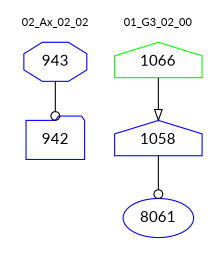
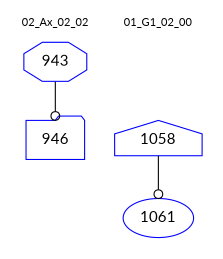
cluster "01_G3_02_00": label "01_G3_02_00" -> "01_G1_02_00"
node "1066": removed
node "942": label "942" -> "946"
node "8061": label "8061" -> "1061"
